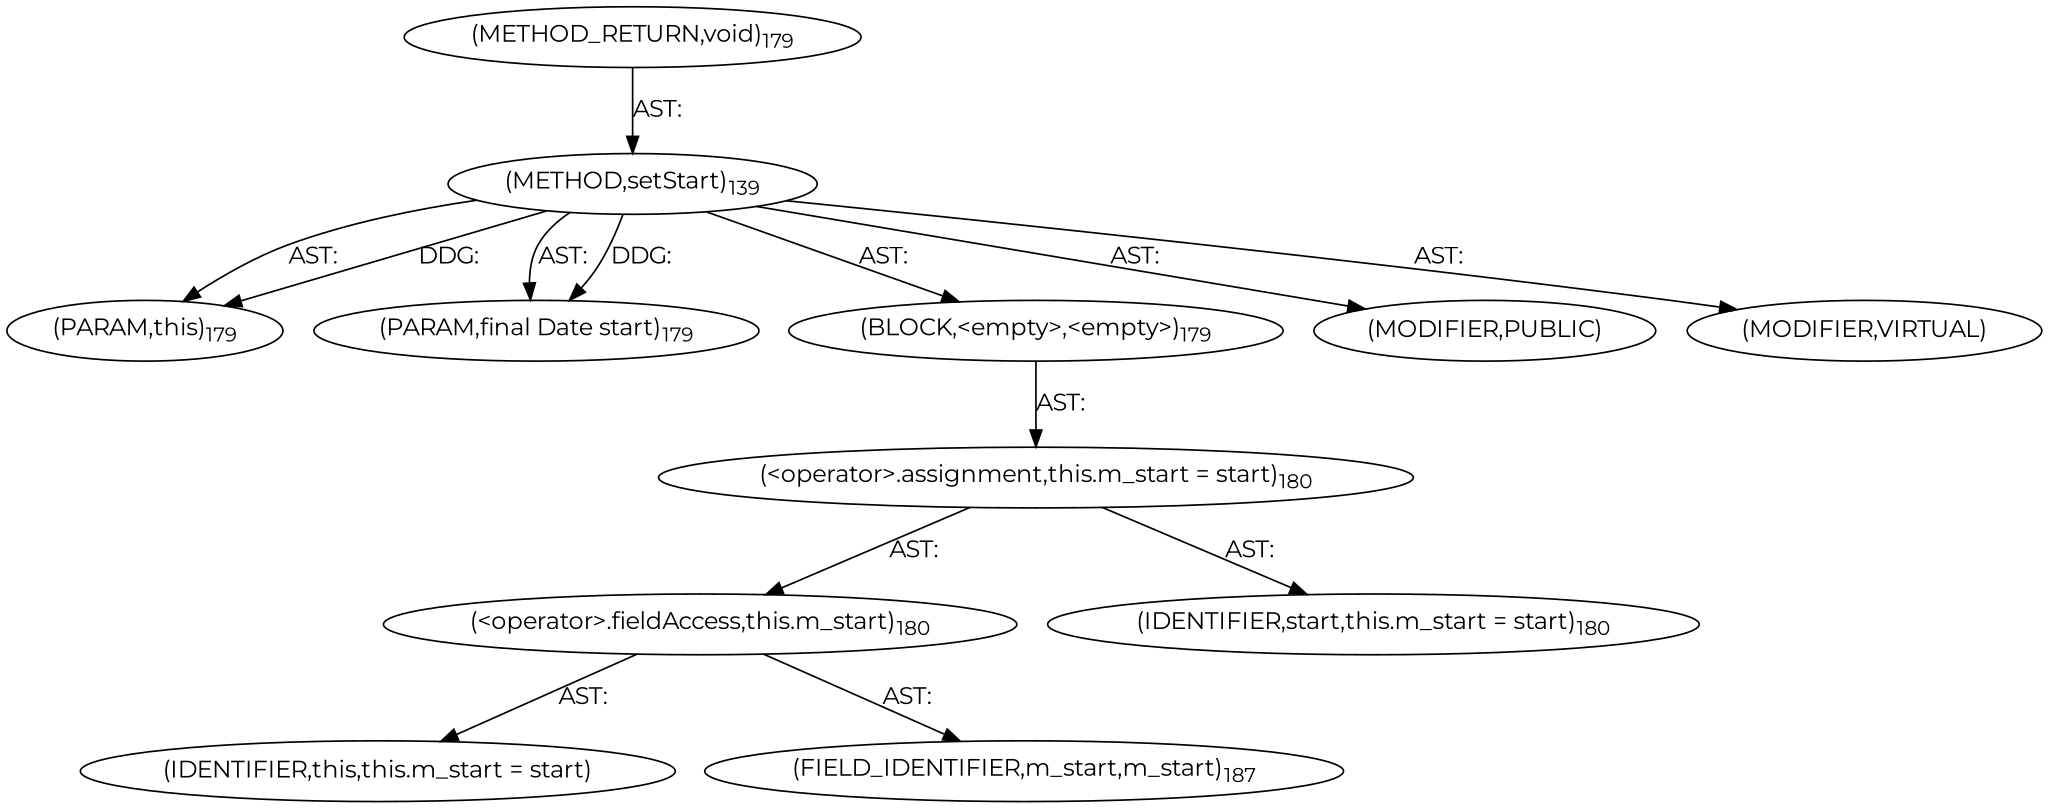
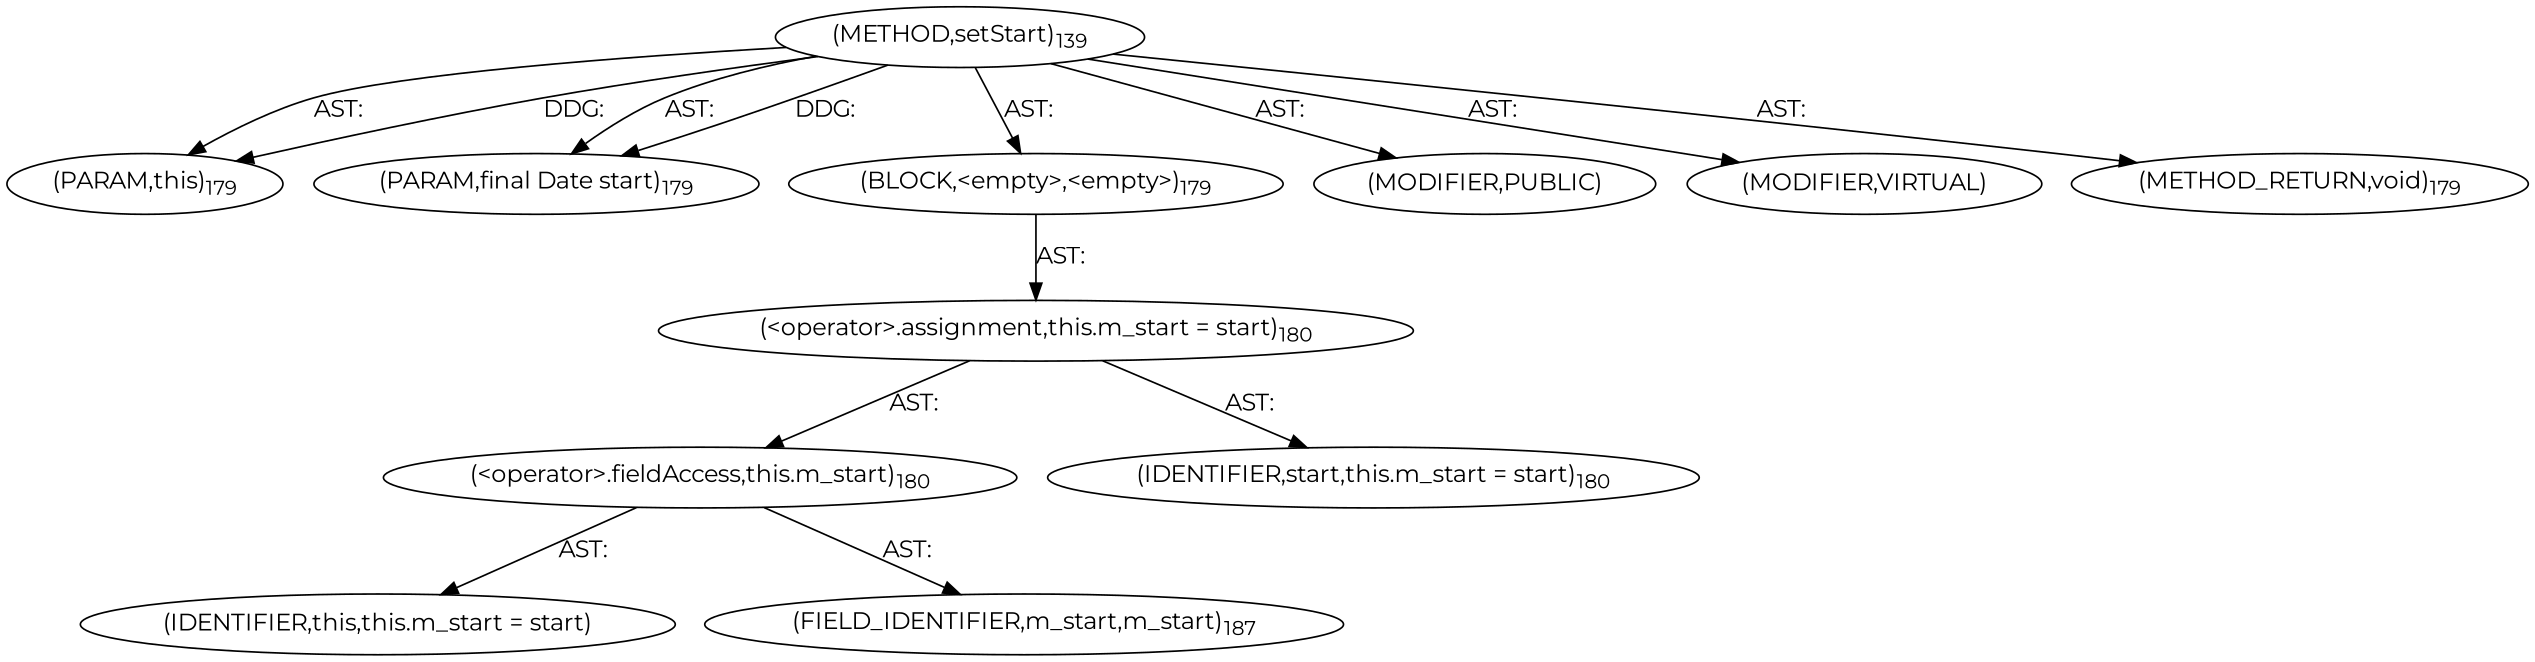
edge "(METHOD_RETURN,void)" -> "(METHOD,setStart)": reversed
